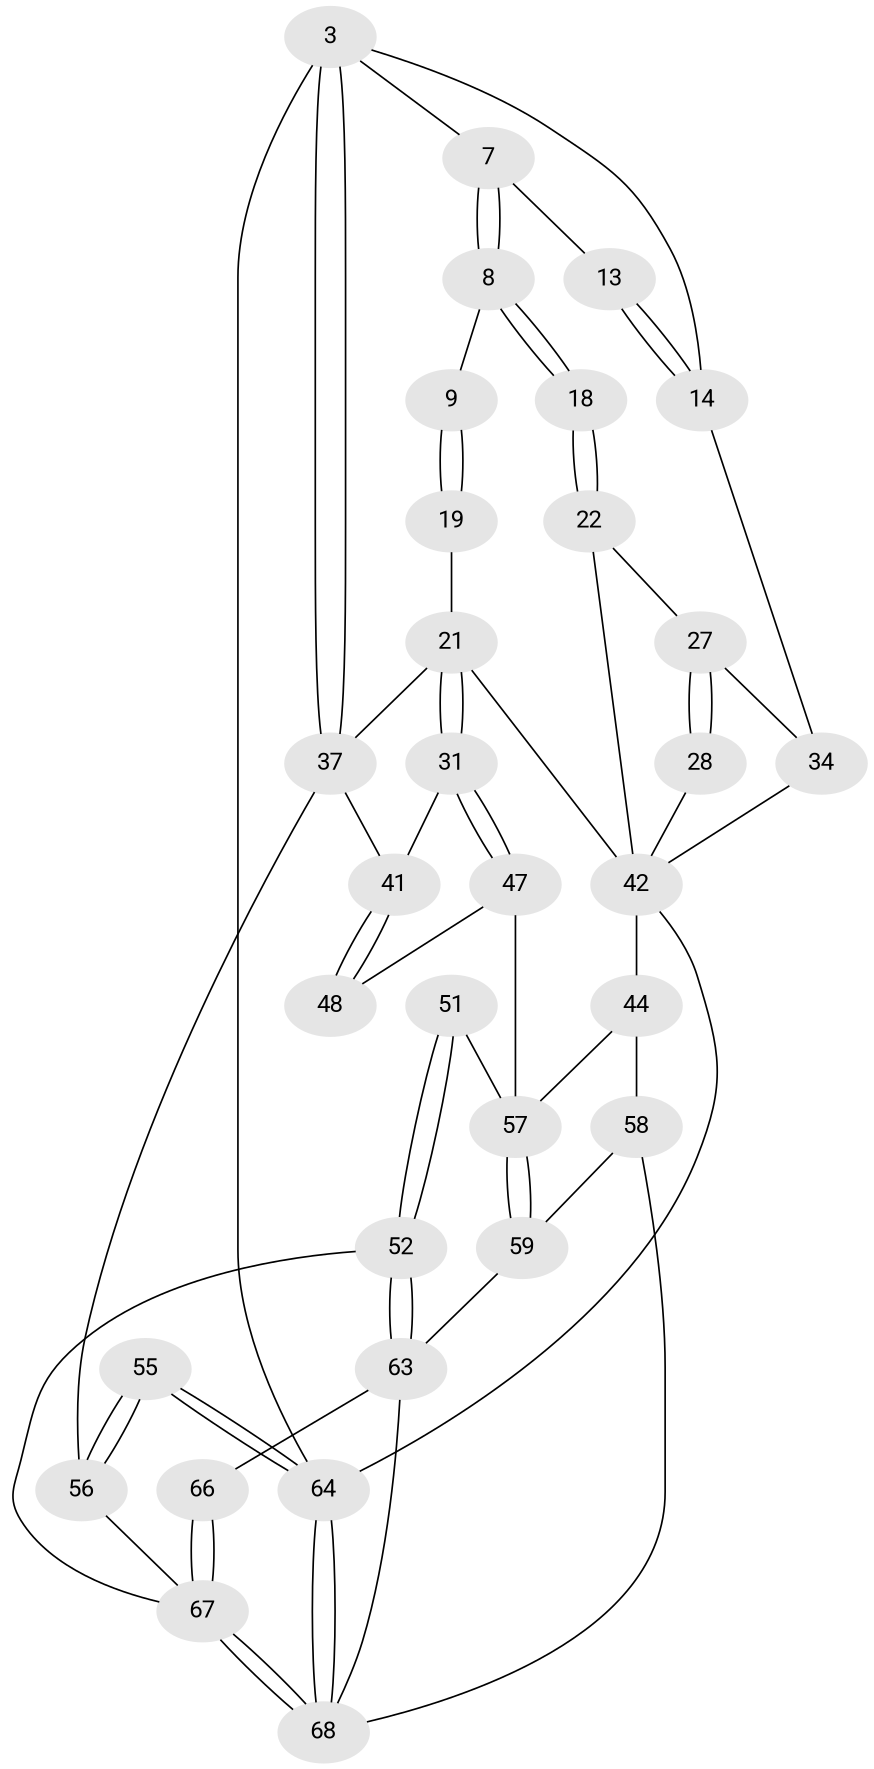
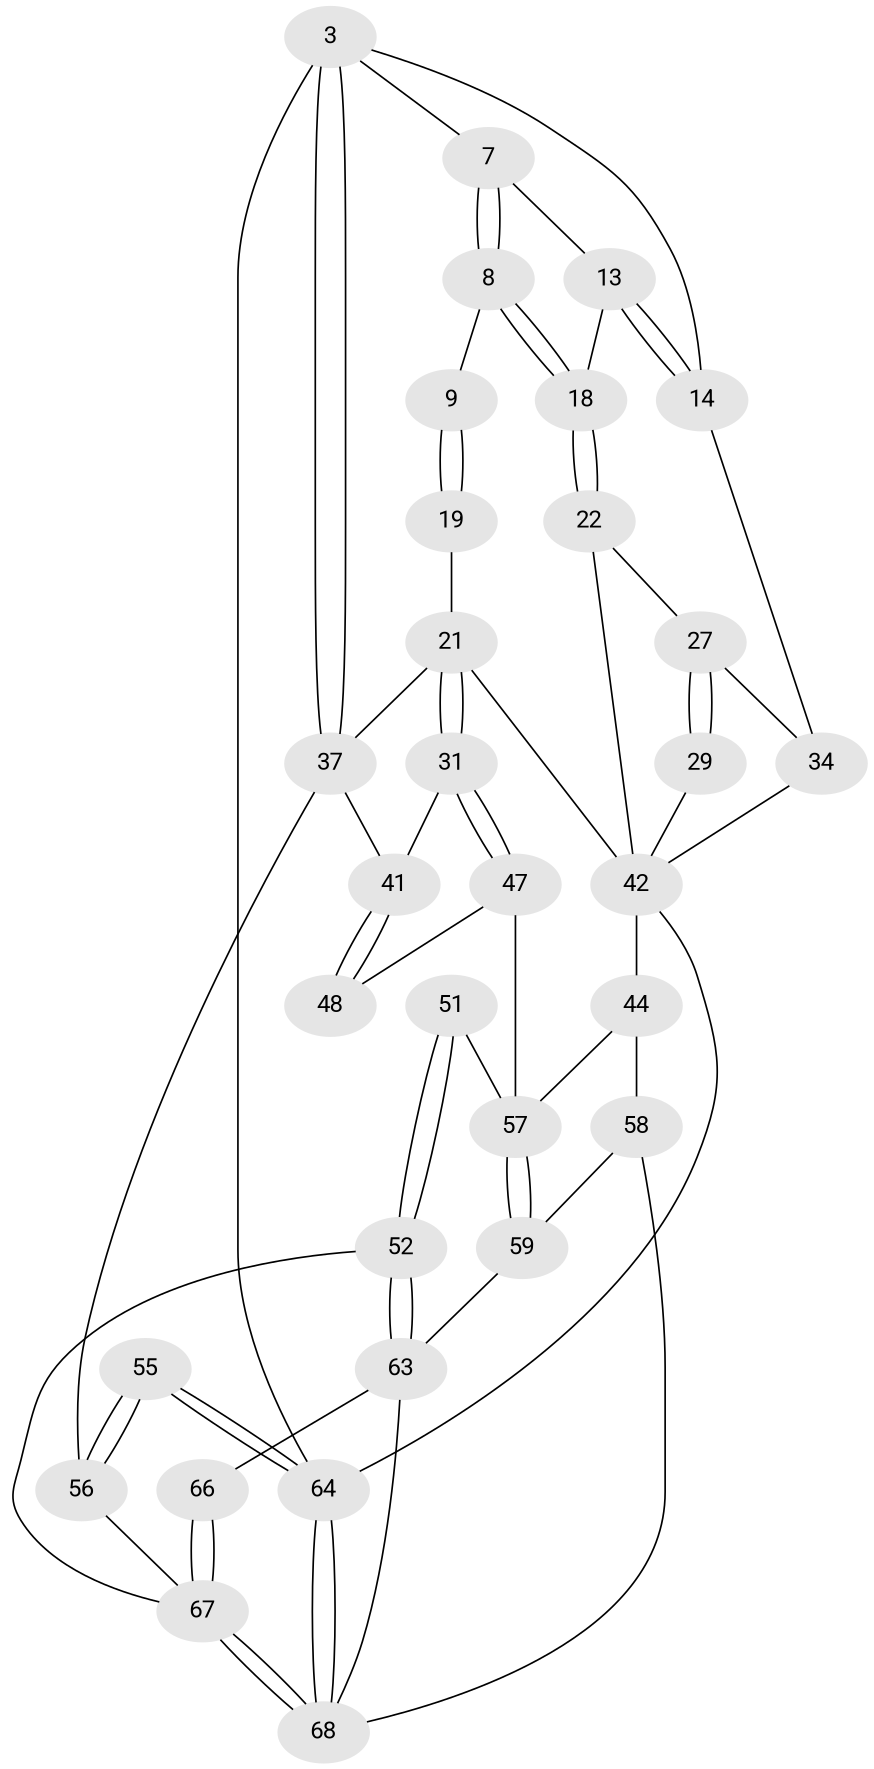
edge "13" -- "18": added
node "28": label "28" -> "29"
